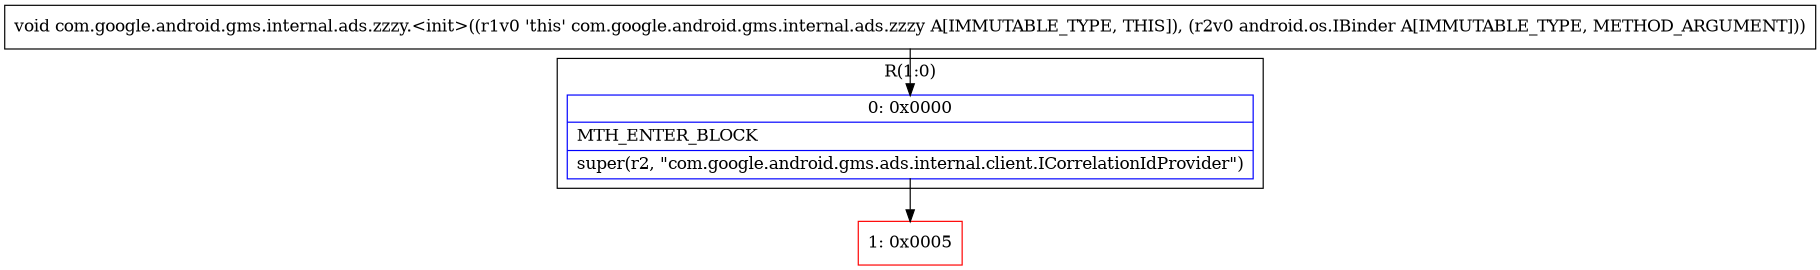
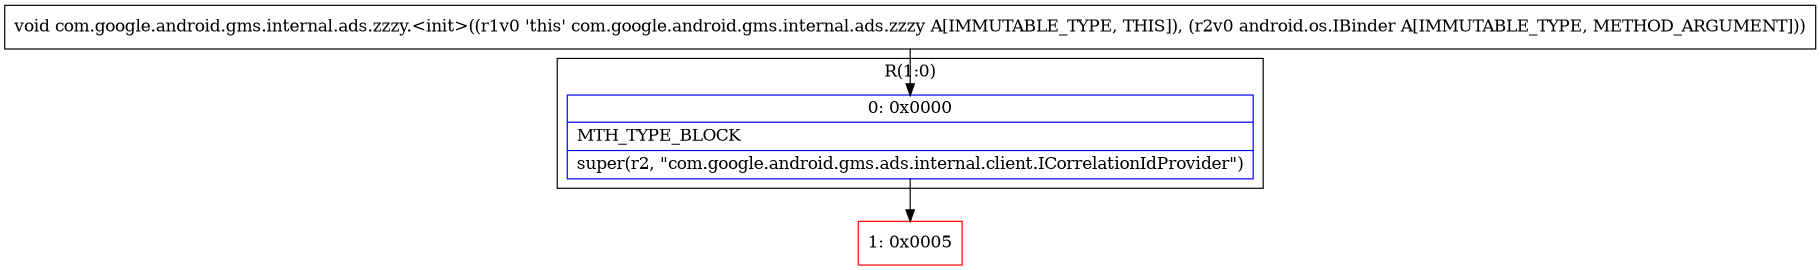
node "0: 0x0000": text "MTH_ENTER_BLOCK" -> "MTH_TYPE_BLOCK"
